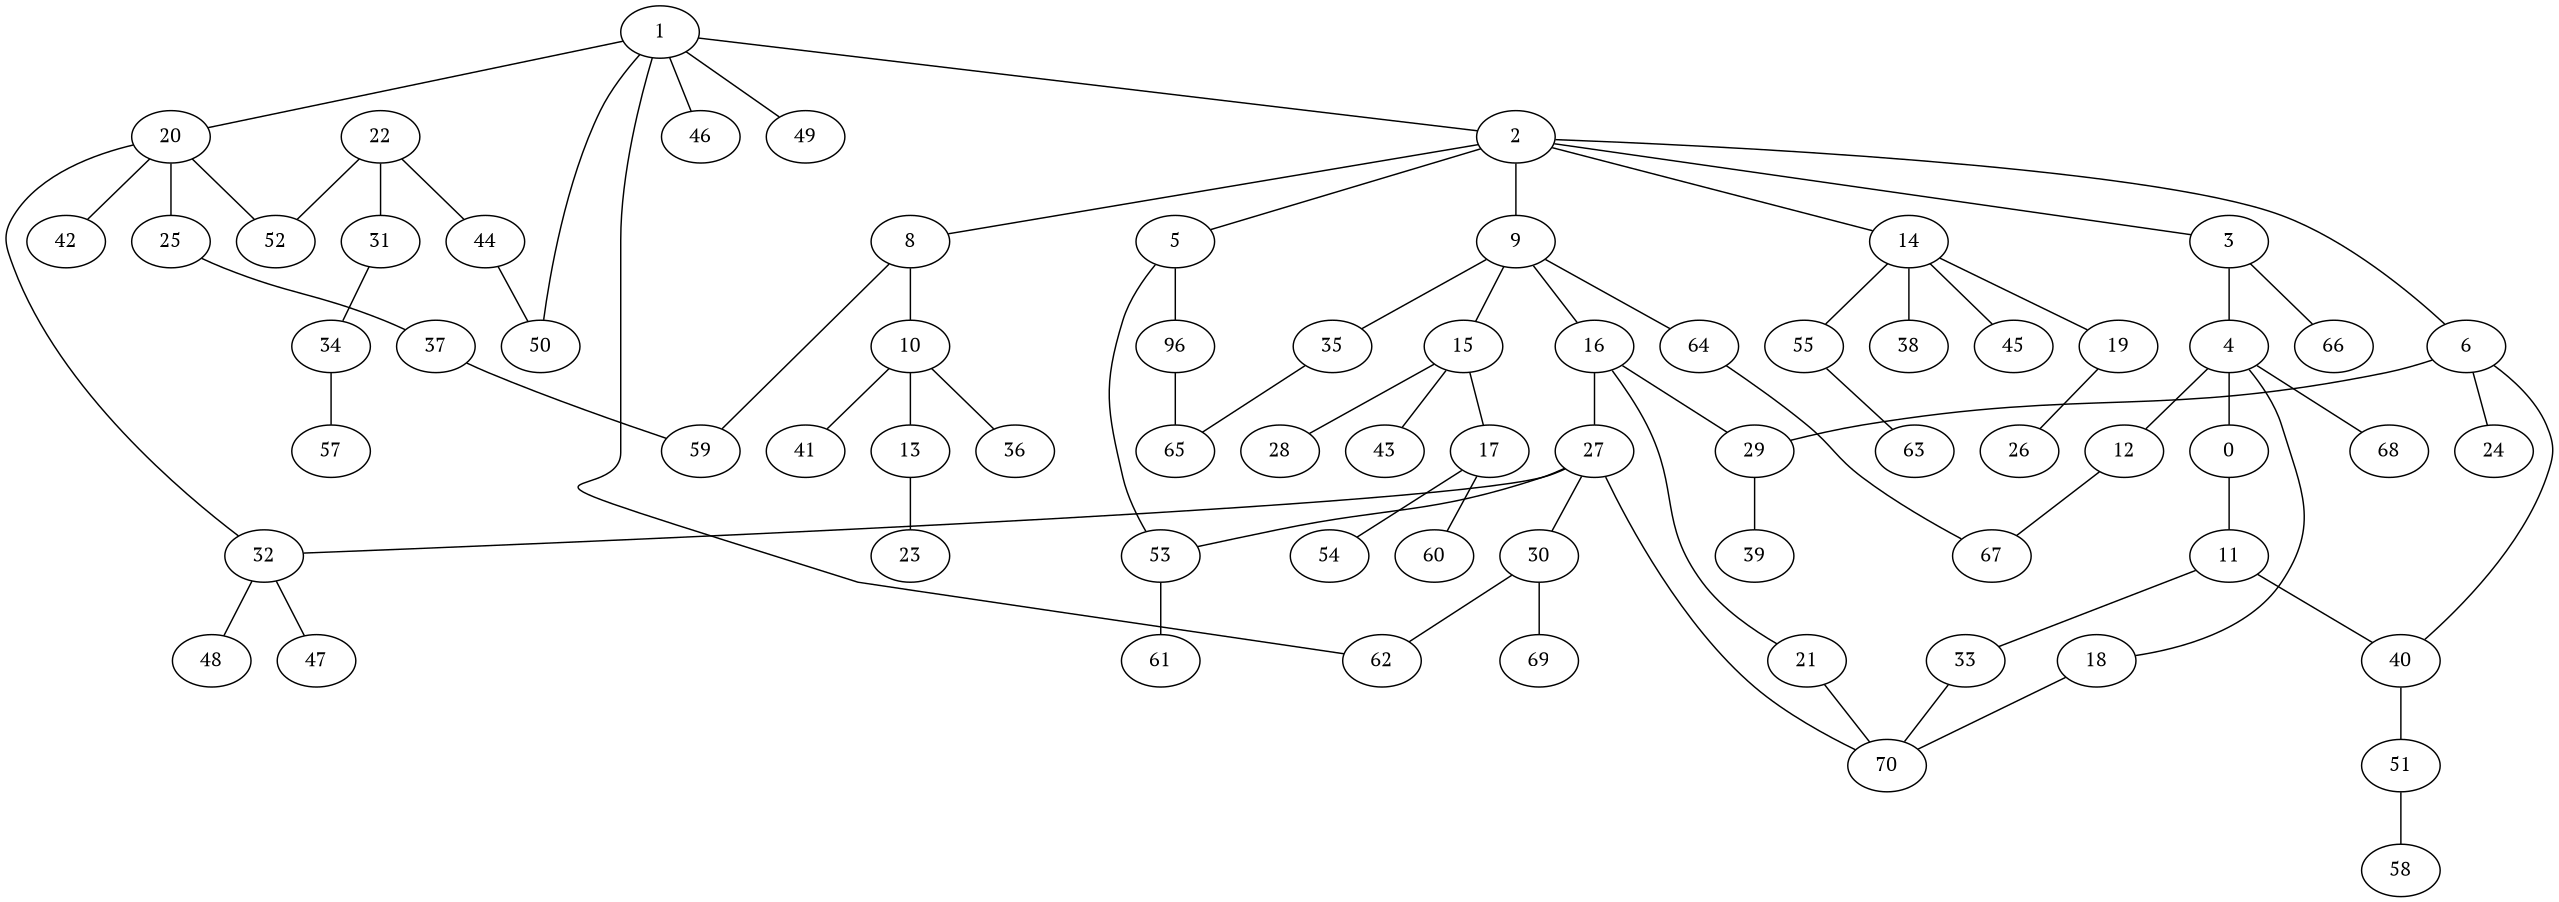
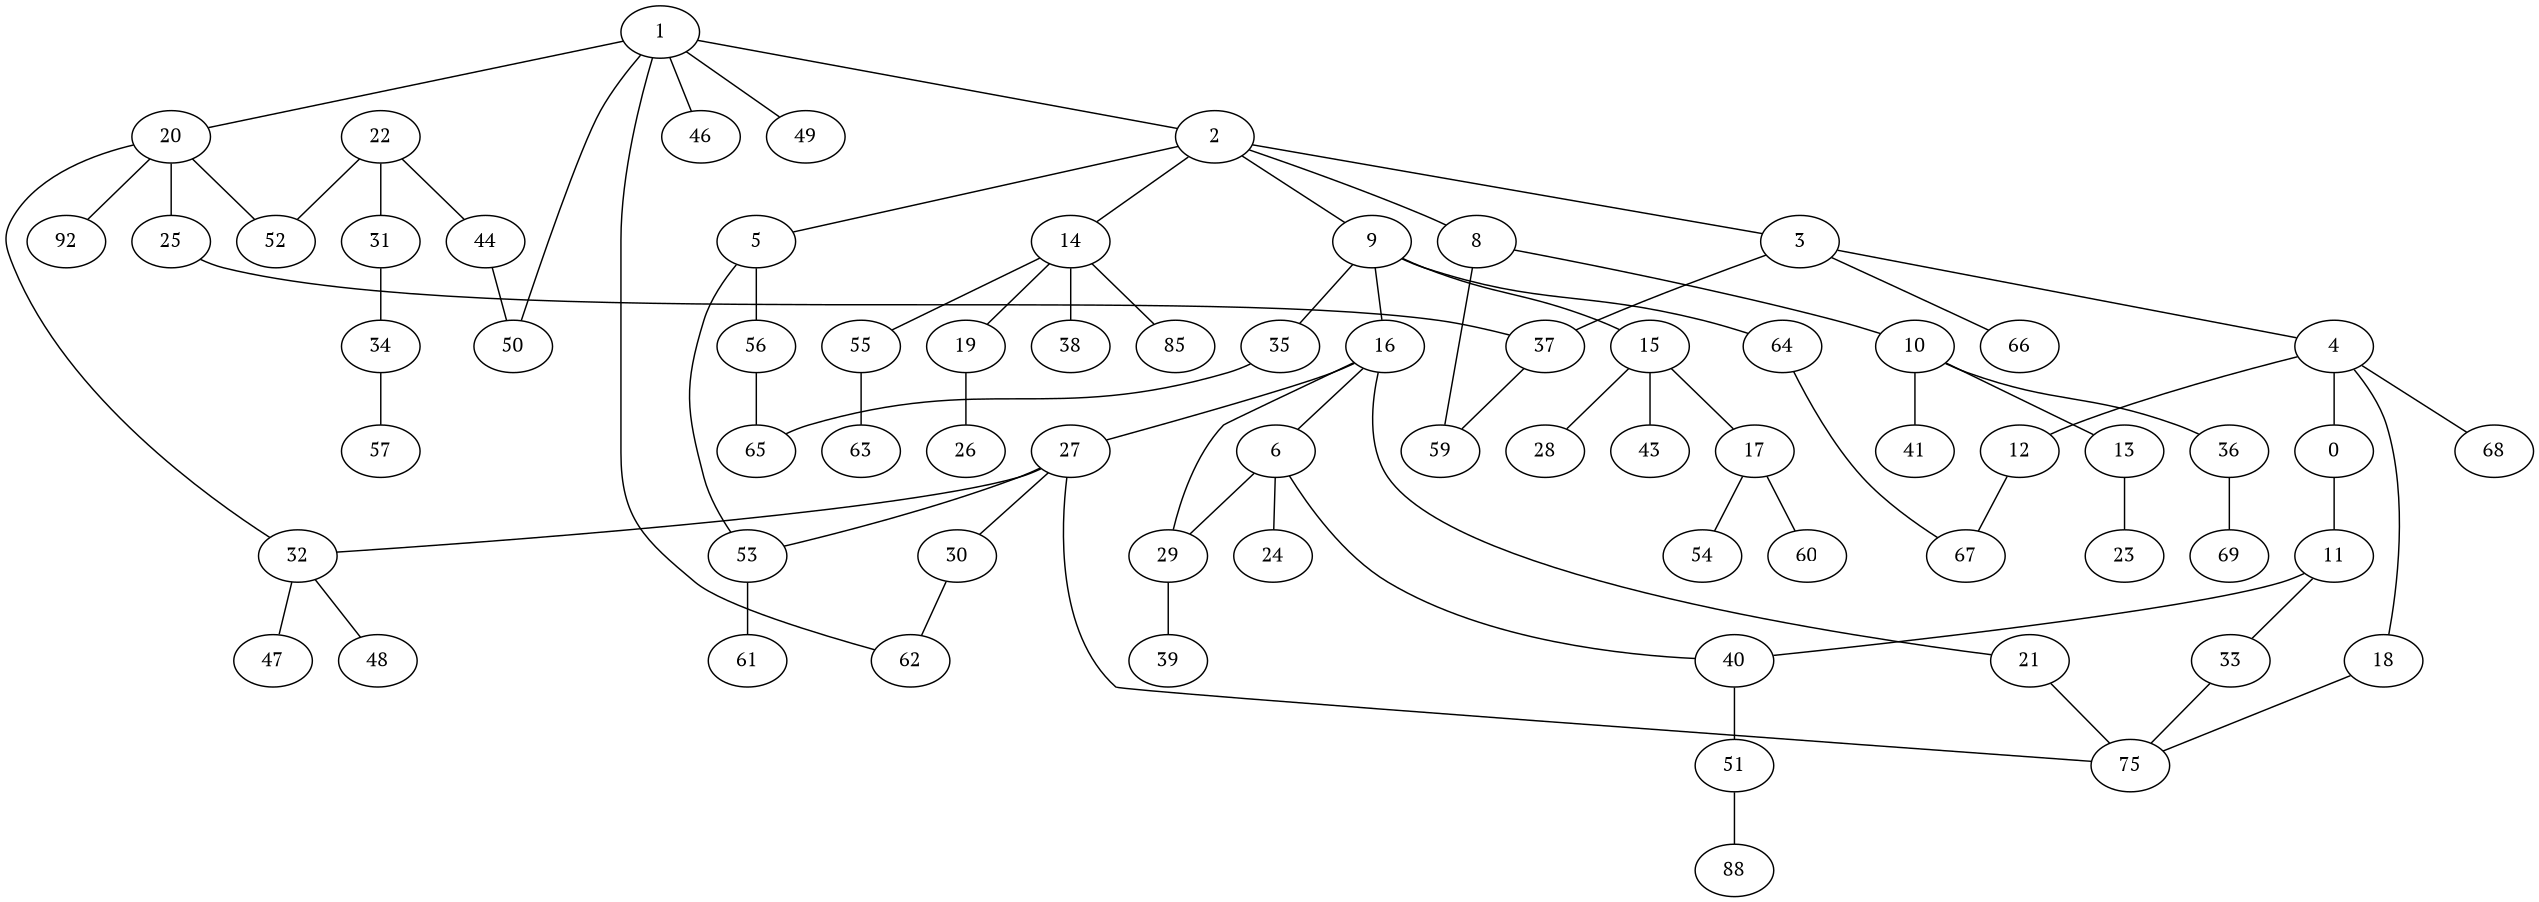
edge "2" -- "6": now "16" -- "6"
node "42": label "42" -> "92"
edge "3" -- "37": added
node "96": label "96" -> "56"
node "45": label "45" -> "85"
edge "30" -- "69": now "36" -- "69"
node "70": label "70" -> "75"
node "58": label "58" -> "88"
